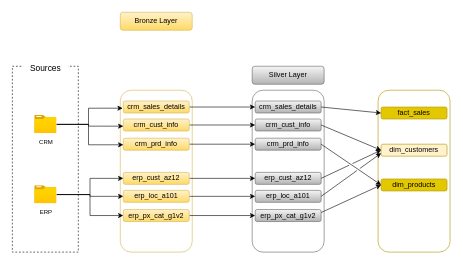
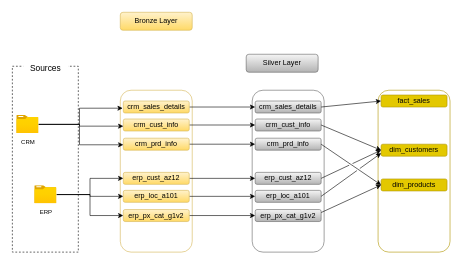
node "Silver Layer": moved (288, 75) -> (282, 63)
node "fact_sales": moved (414, 113) -> (414, 101)
node "CRM": moved (46, 125) -> (28, 125)
node "dim_customers": fillcolor #fff2cc -> #e3c800
